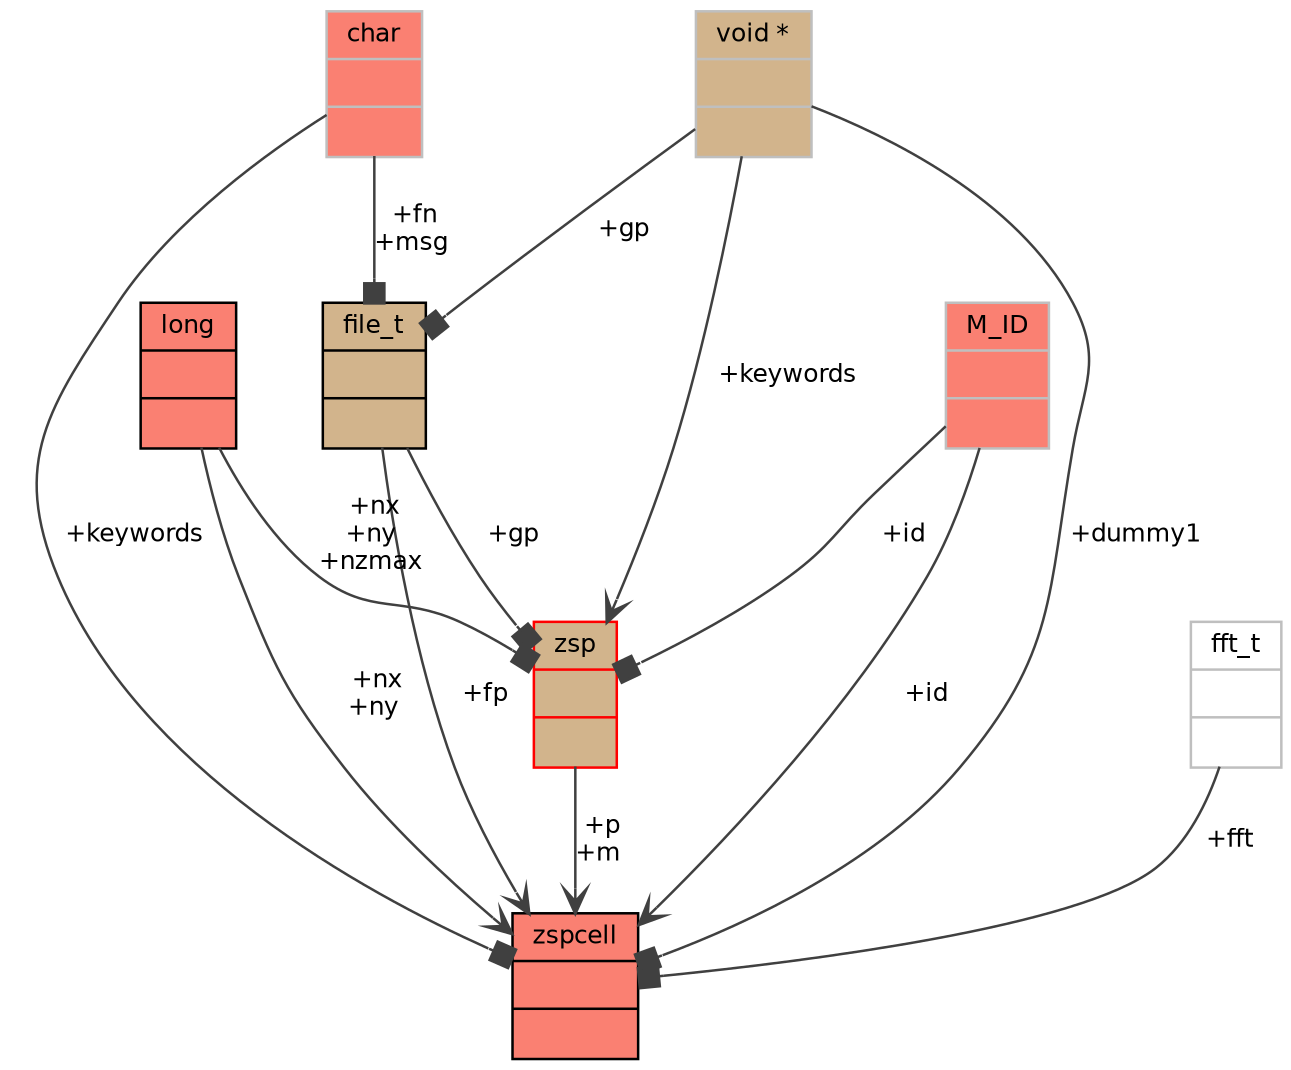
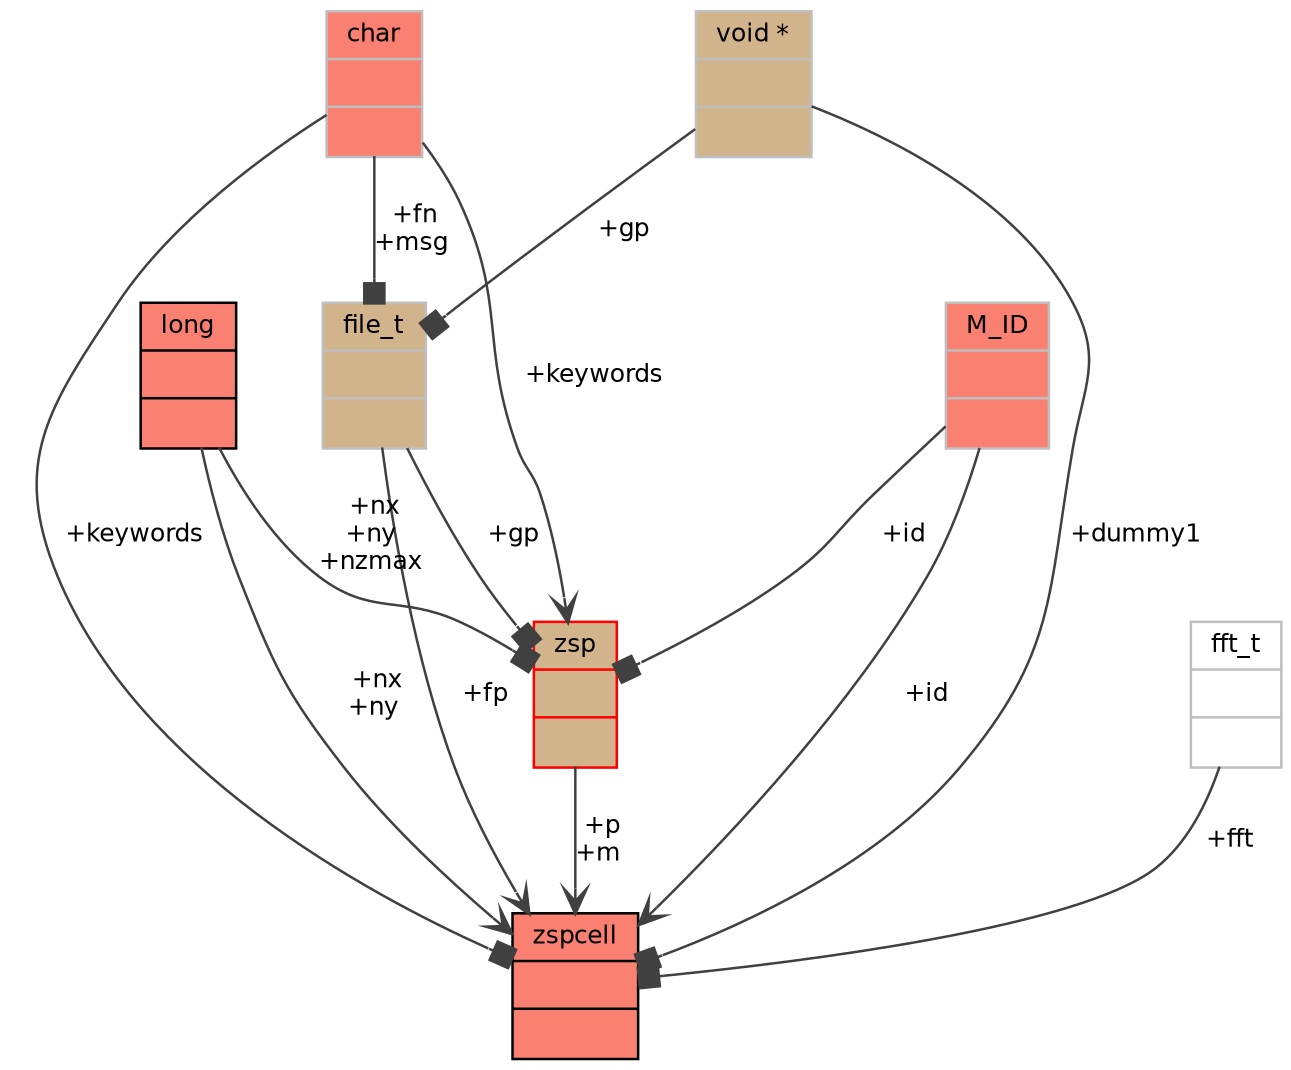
node "file_t": color black -> grey75
edge "void *" -> "zsp": now "char" -> "zsp"
